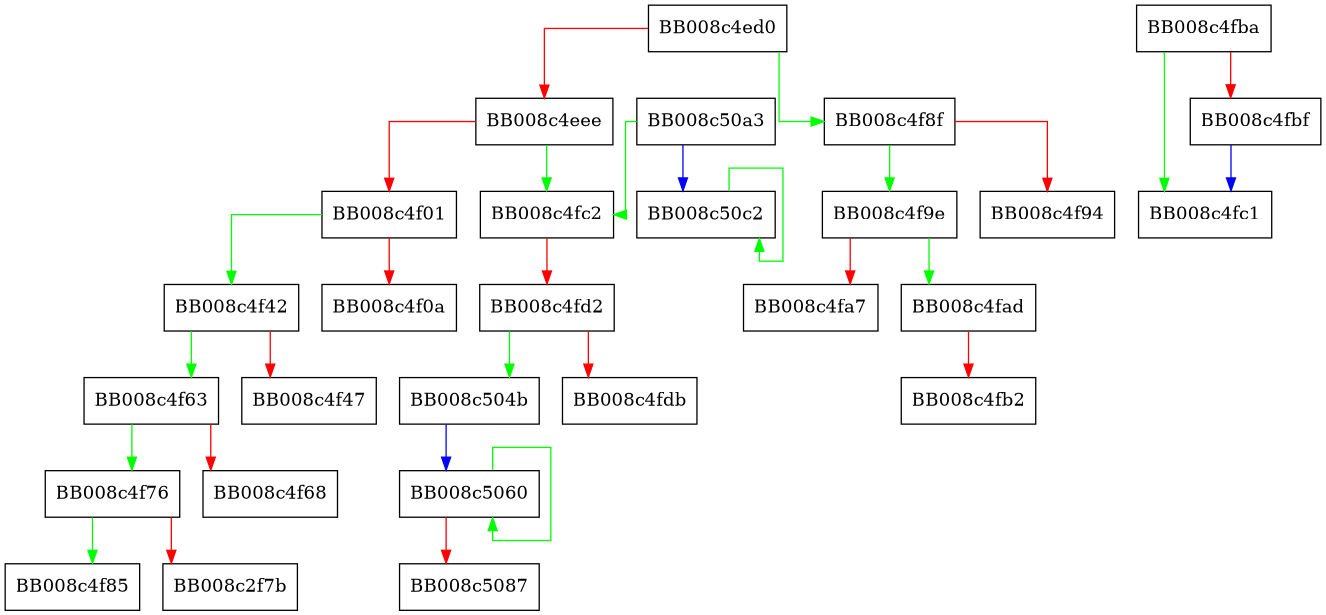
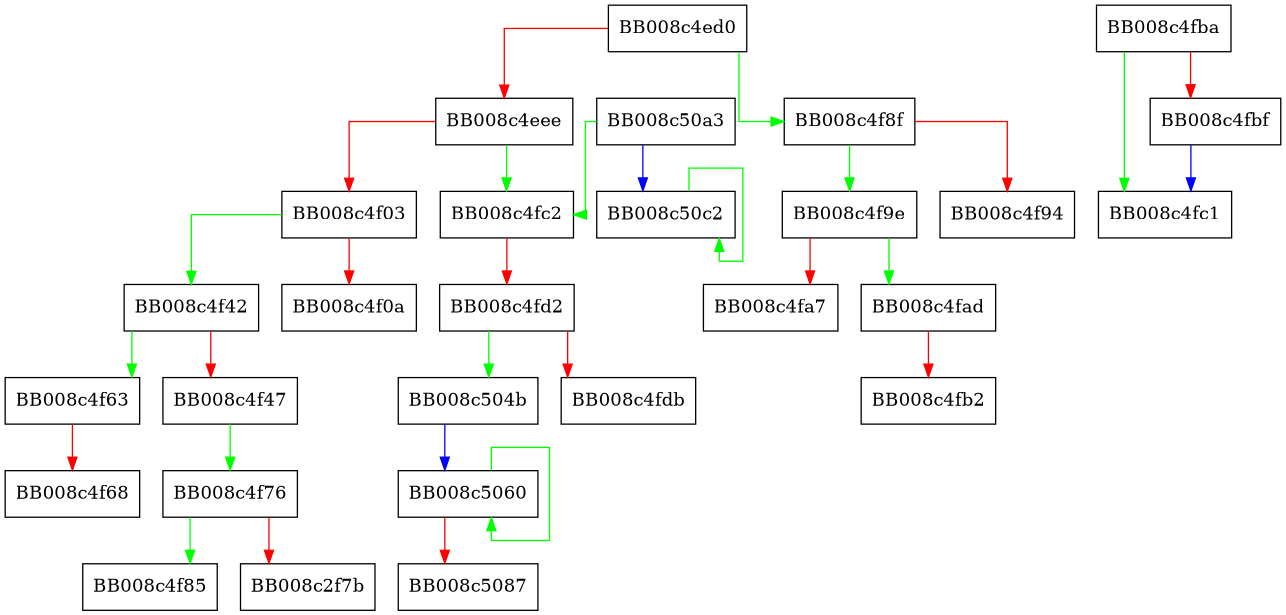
node "BB008c4f01": label "BB008c4f01" -> "BB008c4f03"
edge "BB008c4f63" -> "BB008c4f76": now "BB008c4f47" -> "BB008c4f76"
